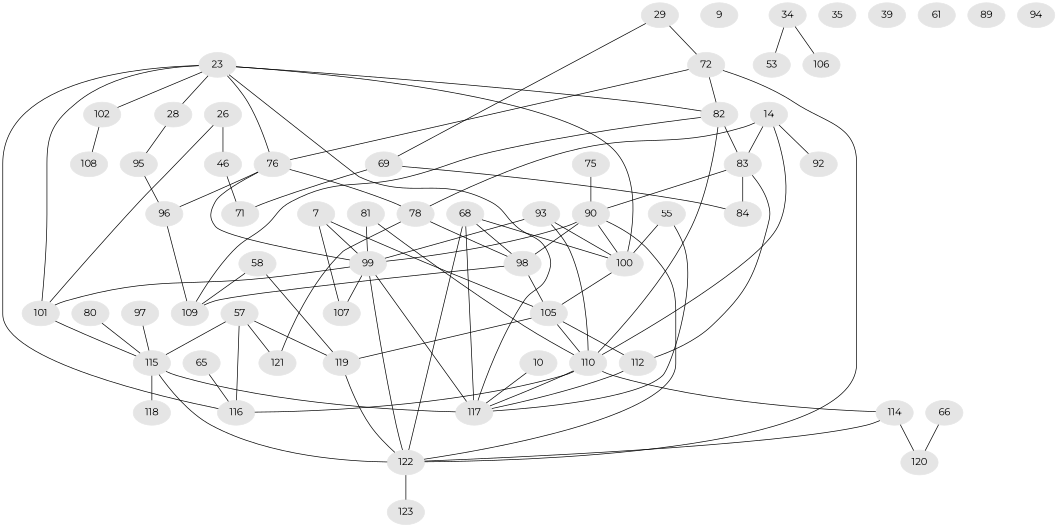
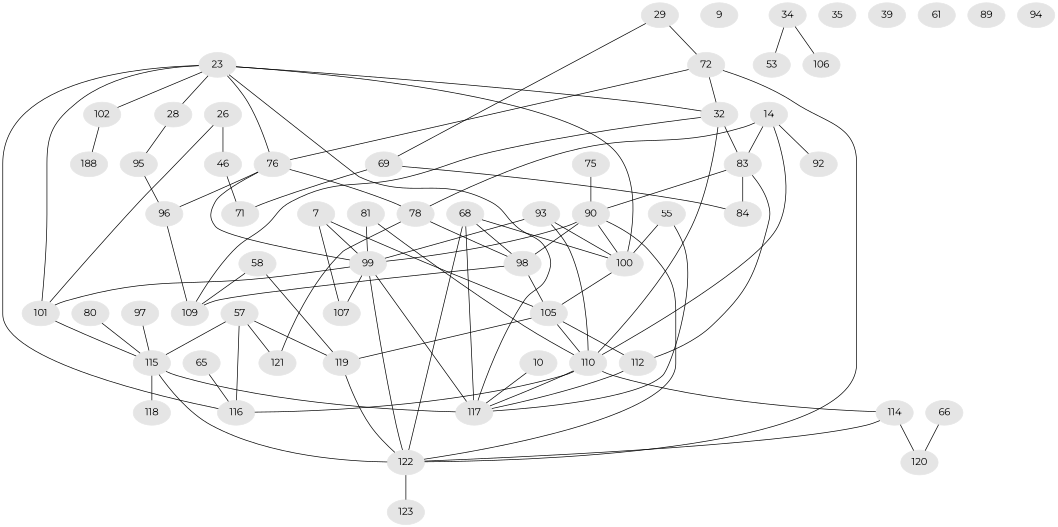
node "82": label "82" -> "32"
node "108": label "108" -> "188"
